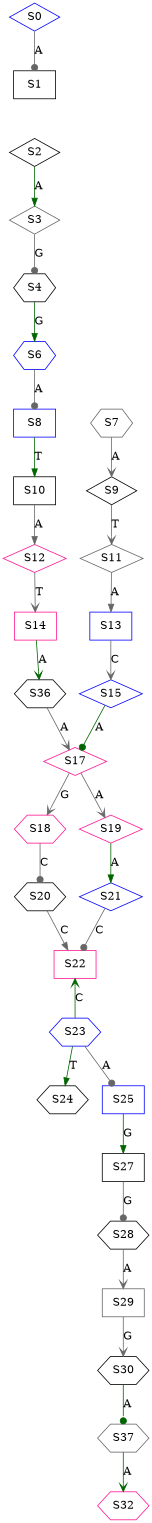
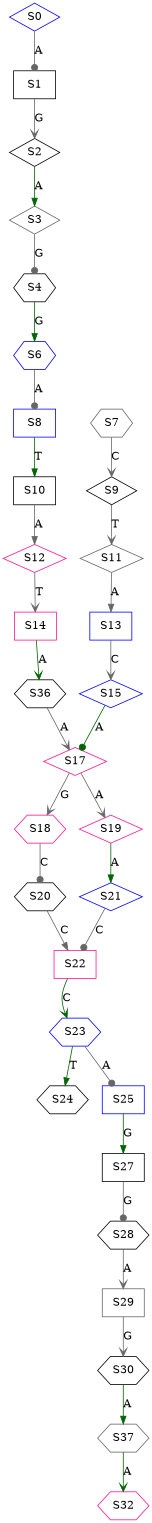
edge "S1" -> "S2": added, label "G"
edge "S7" -> "S9": label "A" -> "C"
edge "S23" -> "S22": reversed
edge "S30" -> "S37": arrowhead dot -> normal
